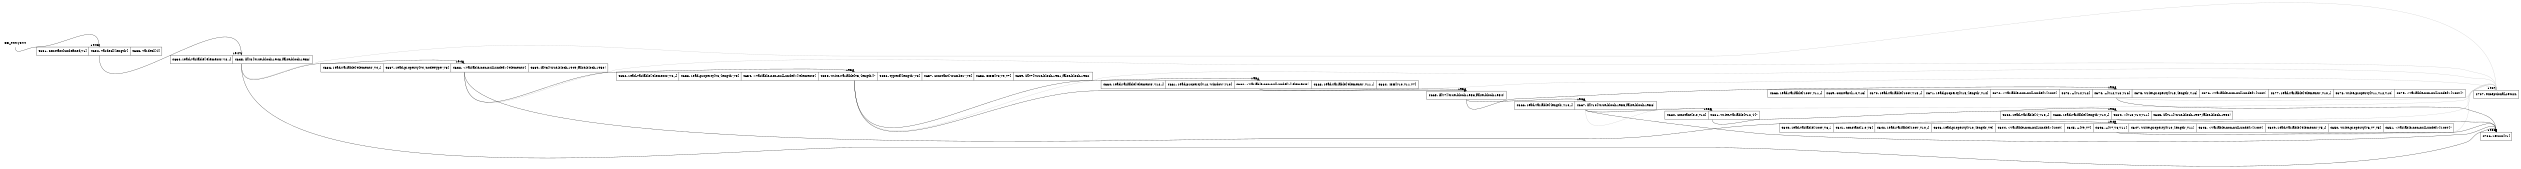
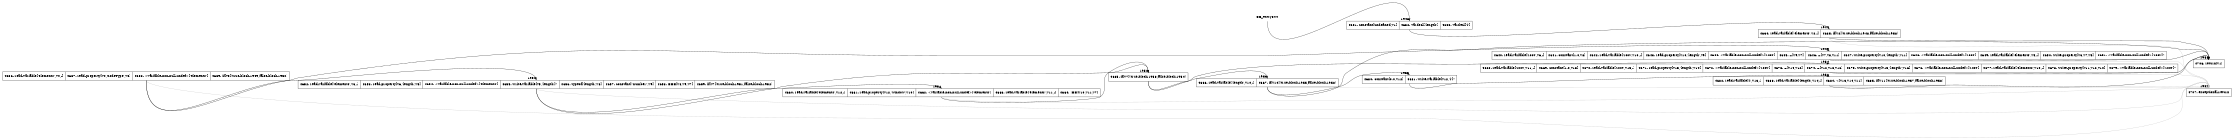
edge "4634: read-variable['elements',v2,-]" -> "4636: read-variable['elements',v4,-]": removed
